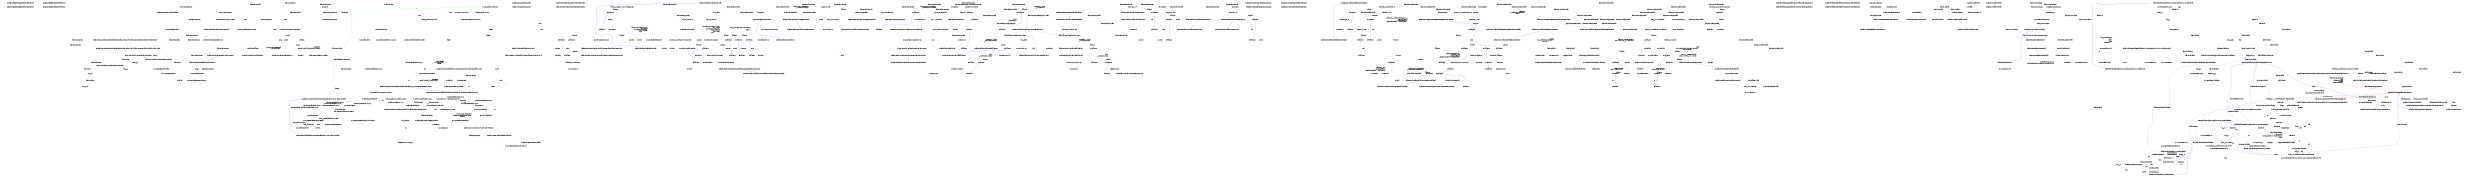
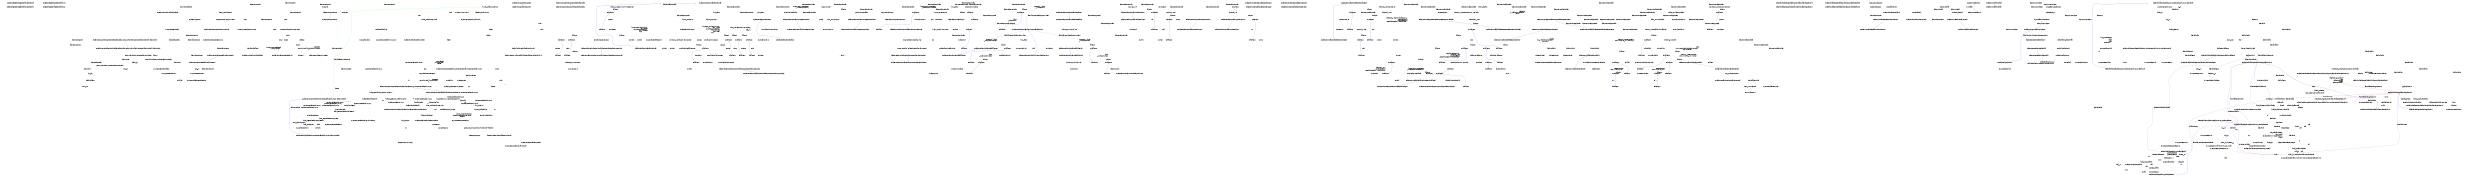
edge "Hangfire.Server.RecurringJobScheduler" -> "var nowInstant = _instantFactory(cronSchedule, timeZone)": label "Local variable bool loadSucceeded" -> "Hangfire.Server.RecurringJobScheduler"
